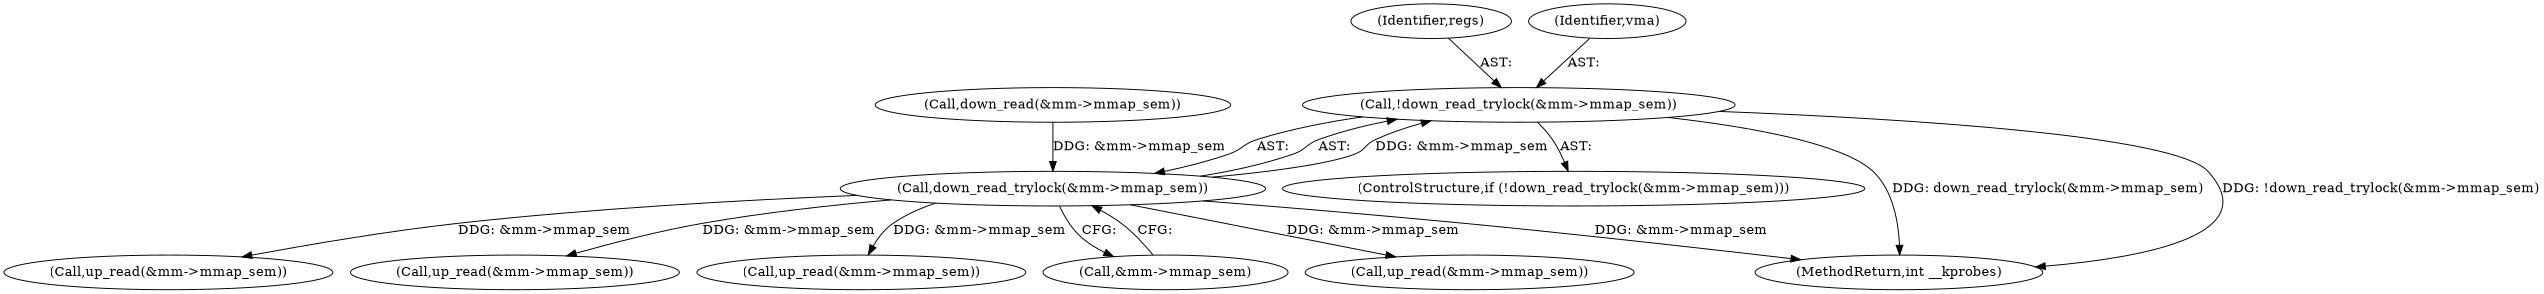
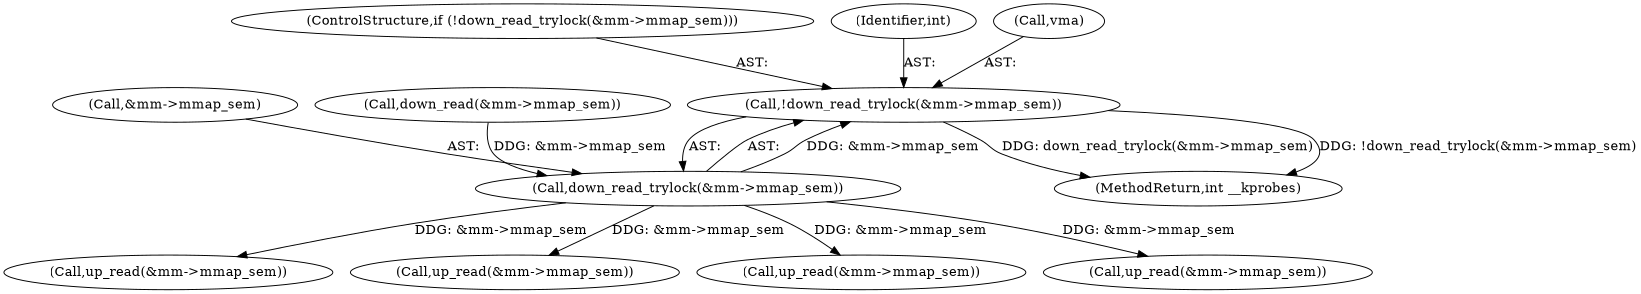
node "(Identifier,regs)": label "(Identifier,regs)" -> "(Identifier,int)"
node "(Identifier,vma)": label "(Identifier,vma)" -> "(Call,vma)"
edge "(Call,!down_read_trylock(&mm->mmap_sem))" -> "(ControlStructure,if (!down_read_trylock(&mm->mmap_sem)))": reversed
edge "(Call,down_read_trylock(&mm->mmap_sem))" -> "(MethodReturn,int __kprobes)": removed, label "DDG: &mm->mmap_sem"
edge "(Call,&mm->mmap_sem)" -> "(Call,down_read_trylock(&mm->mmap_sem))": label "CFG: " -> "AST: "
edge "(Call,down_read_trylock(&mm->mmap_sem))" -> "(Call,&mm->mmap_sem)": removed, label "CFG:"
